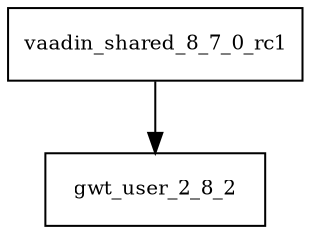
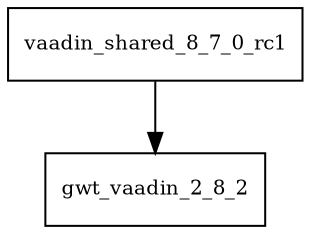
node "gwt_user_2_8_2": label "gwt_user_2_8_2" -> "gwt_vaadin_2_8_2"
